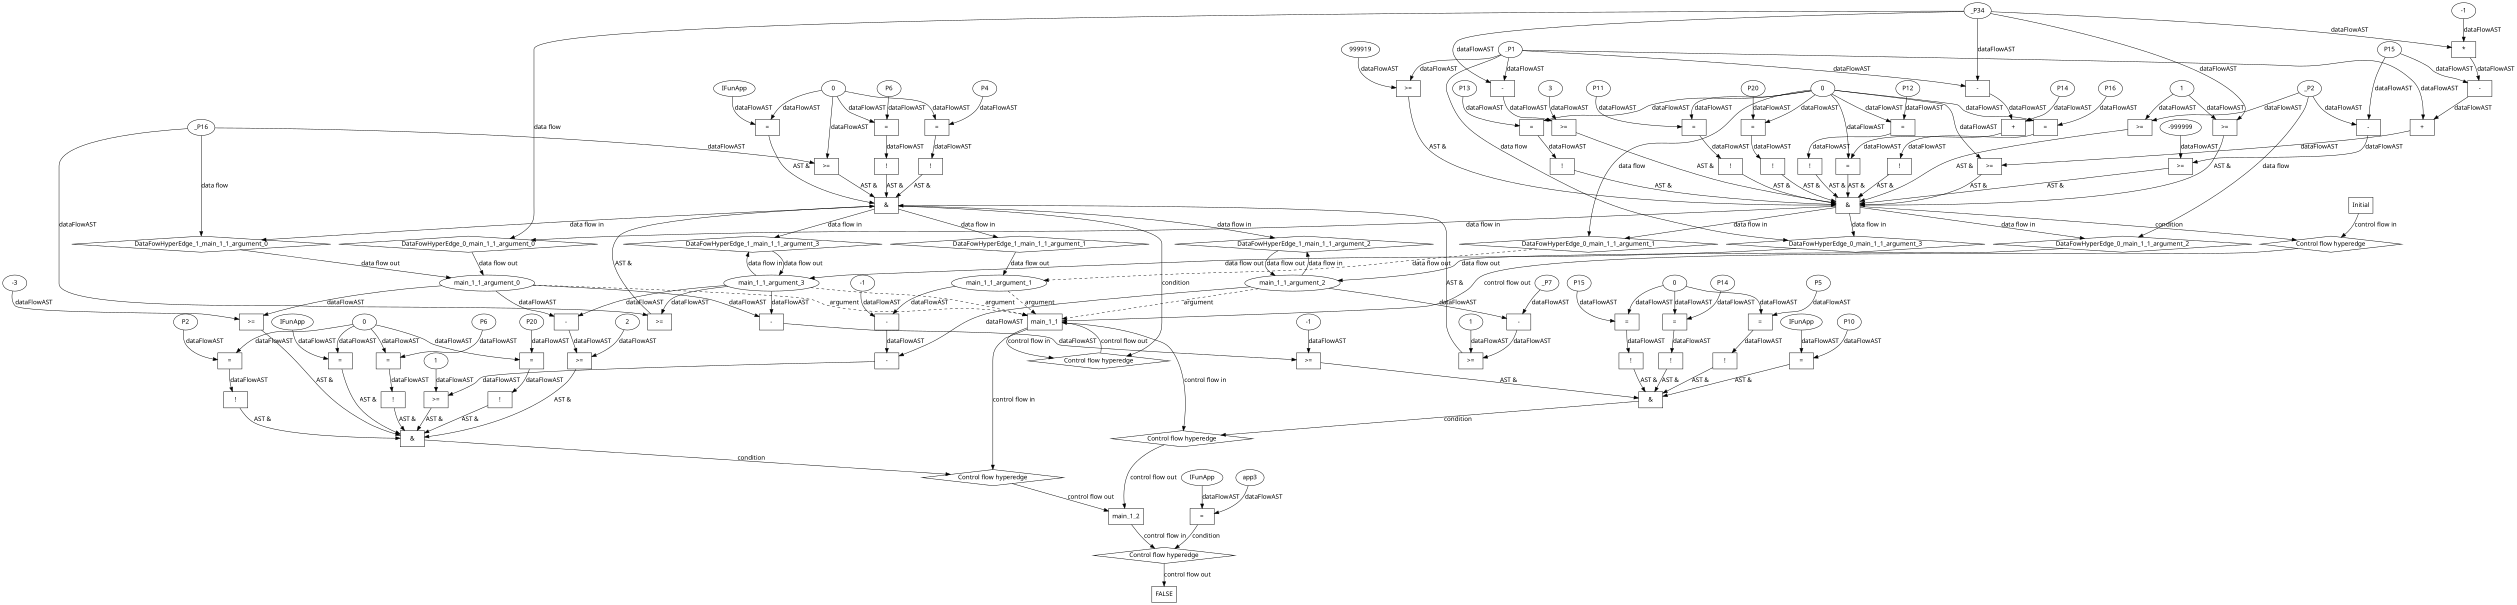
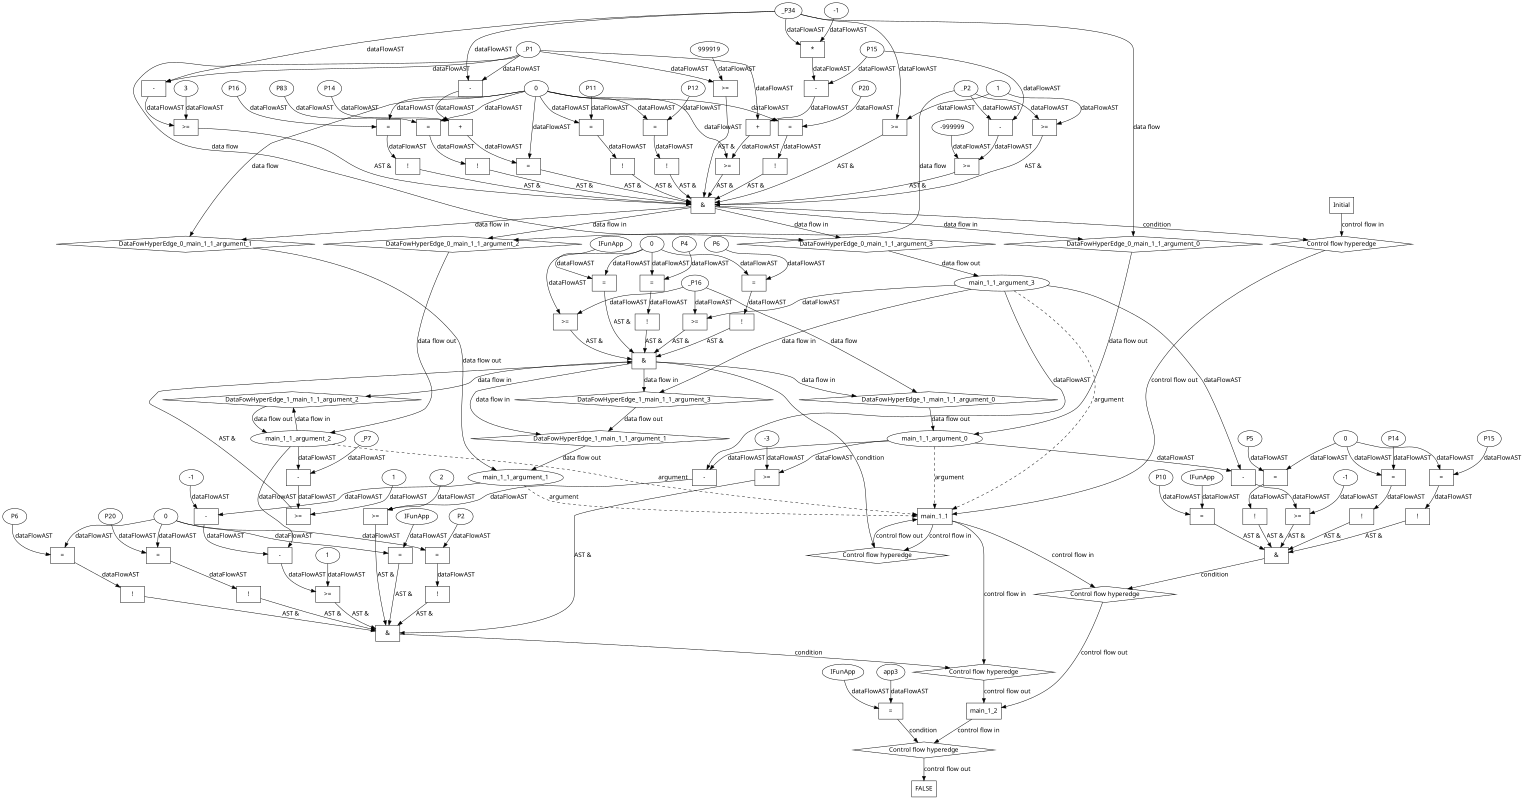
node "P13": label "P13" -> "P83"
edge "DataFowHyperEdge_1_main_1_1_argument_3" -> "main_1_1_argument_3": now "DataFowHyperEdge_1_main_1_1_argument_3" -> "DataFowHyperEdge_1_main_1_1_argument_1"
edge "DataFowHyperEdge_0_main_1_1_argument_1" -> "main_1_1_argument_1": style dashed -> solid
